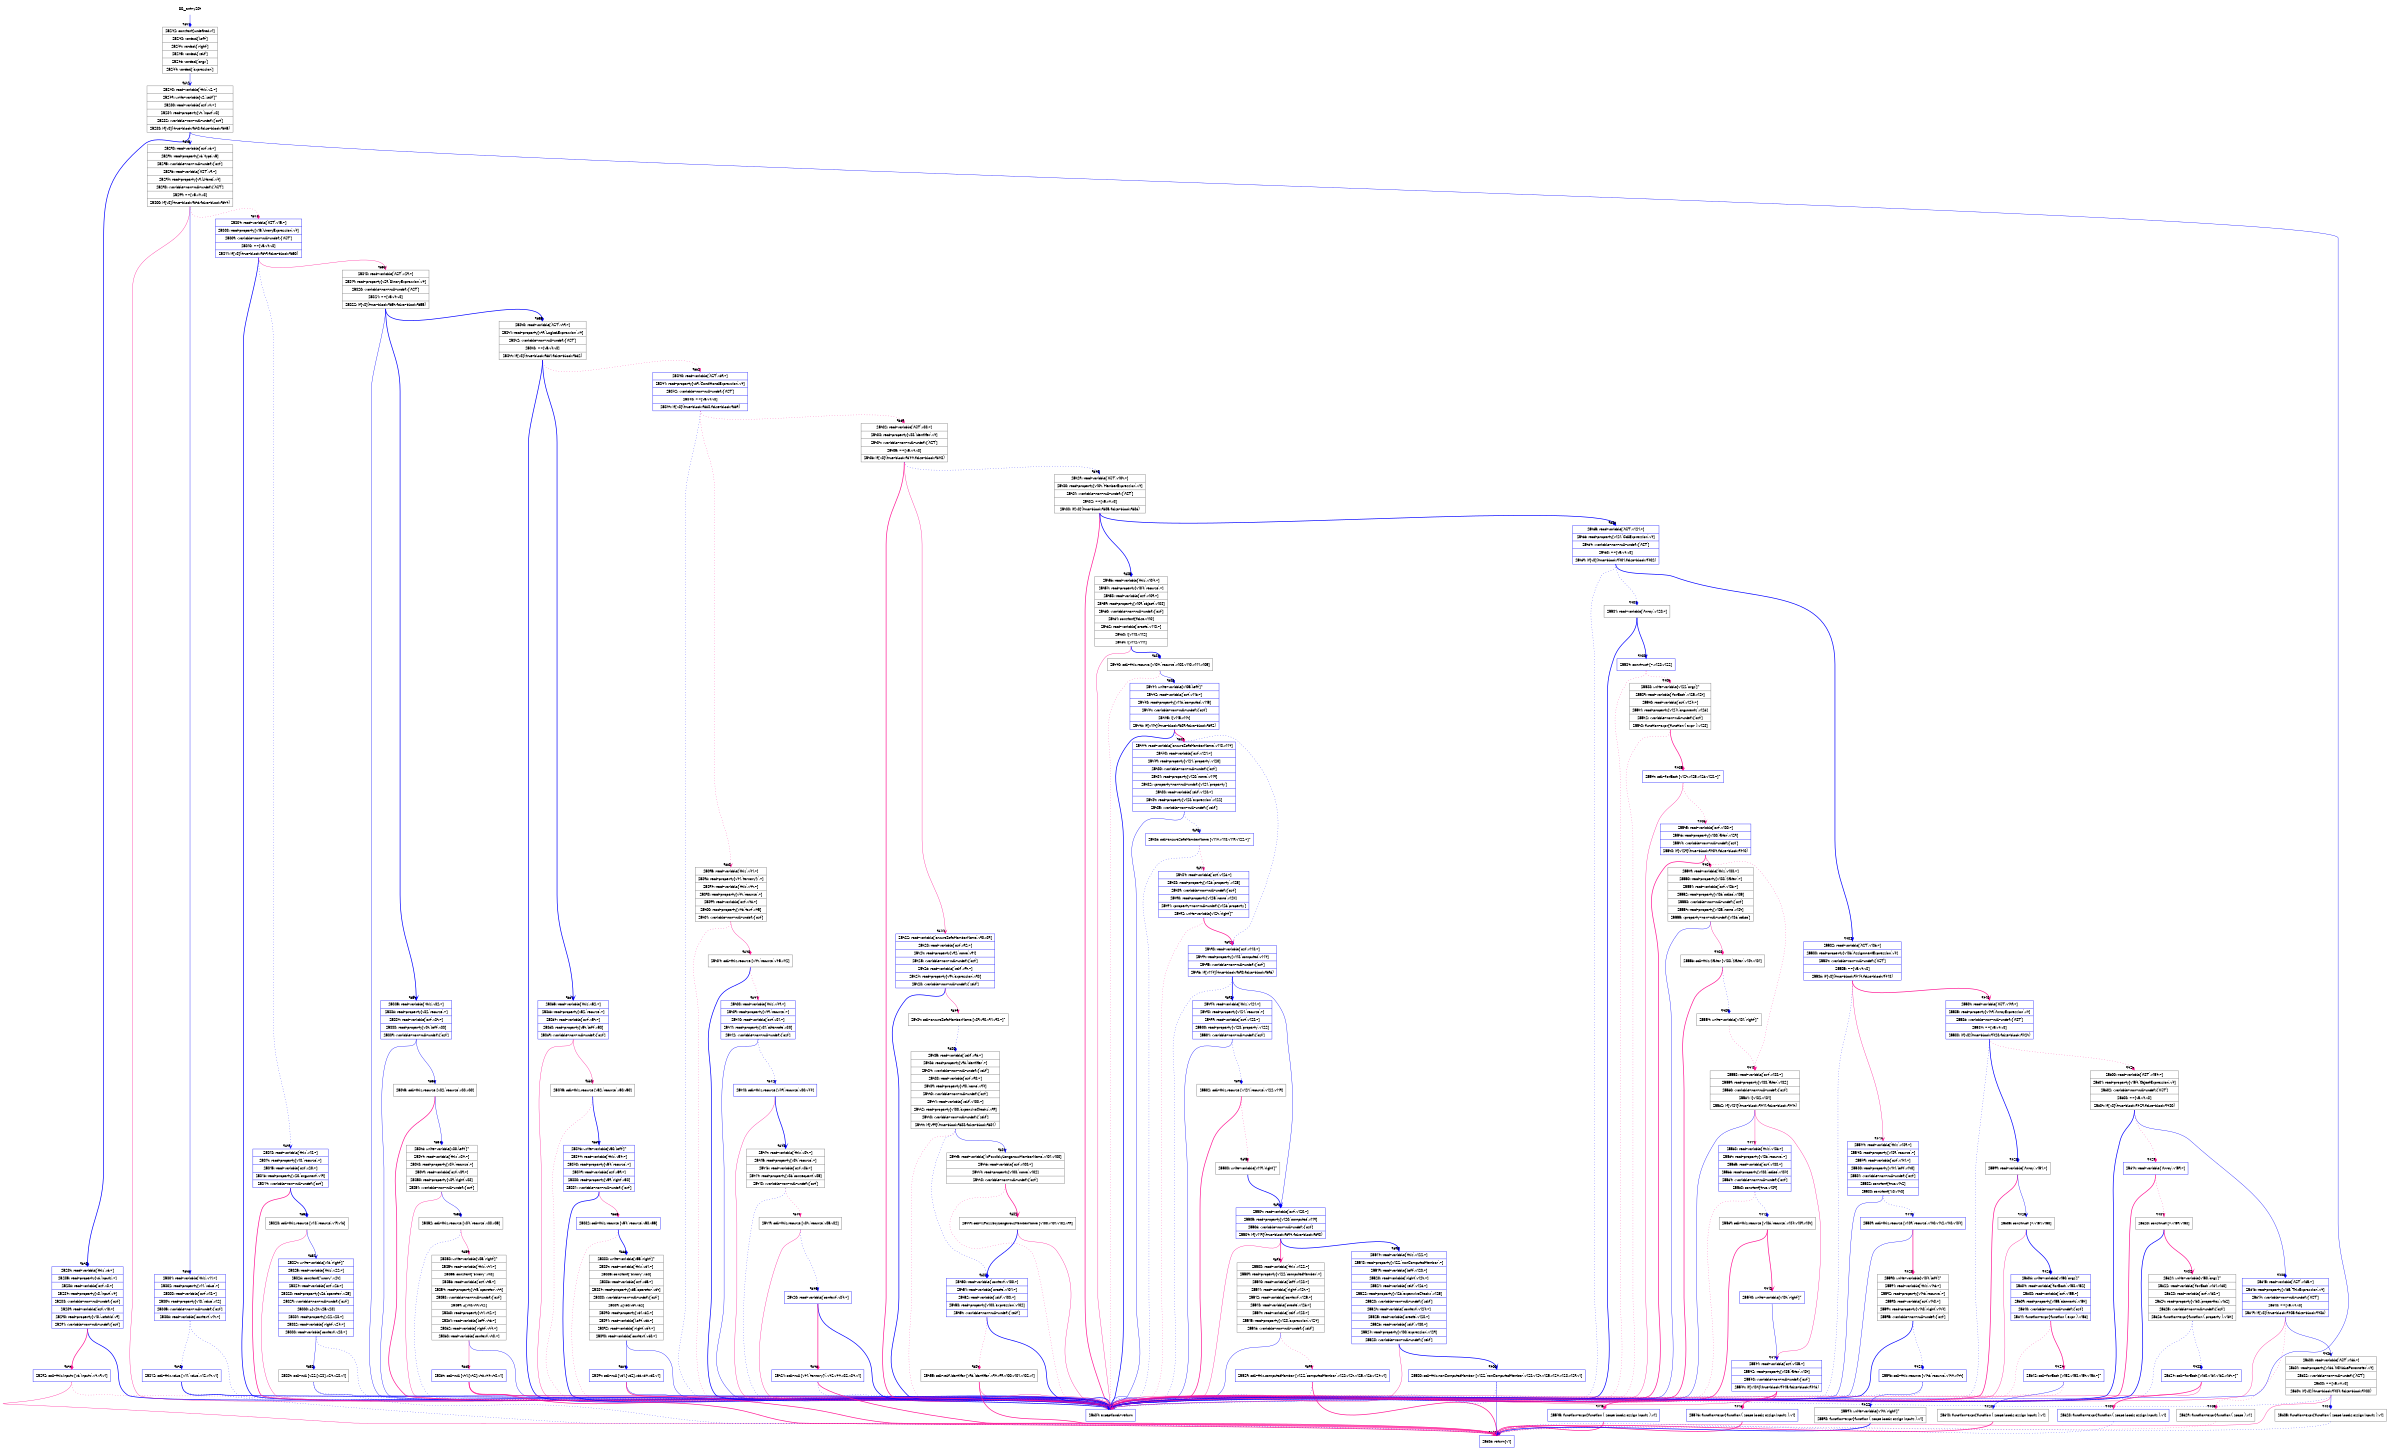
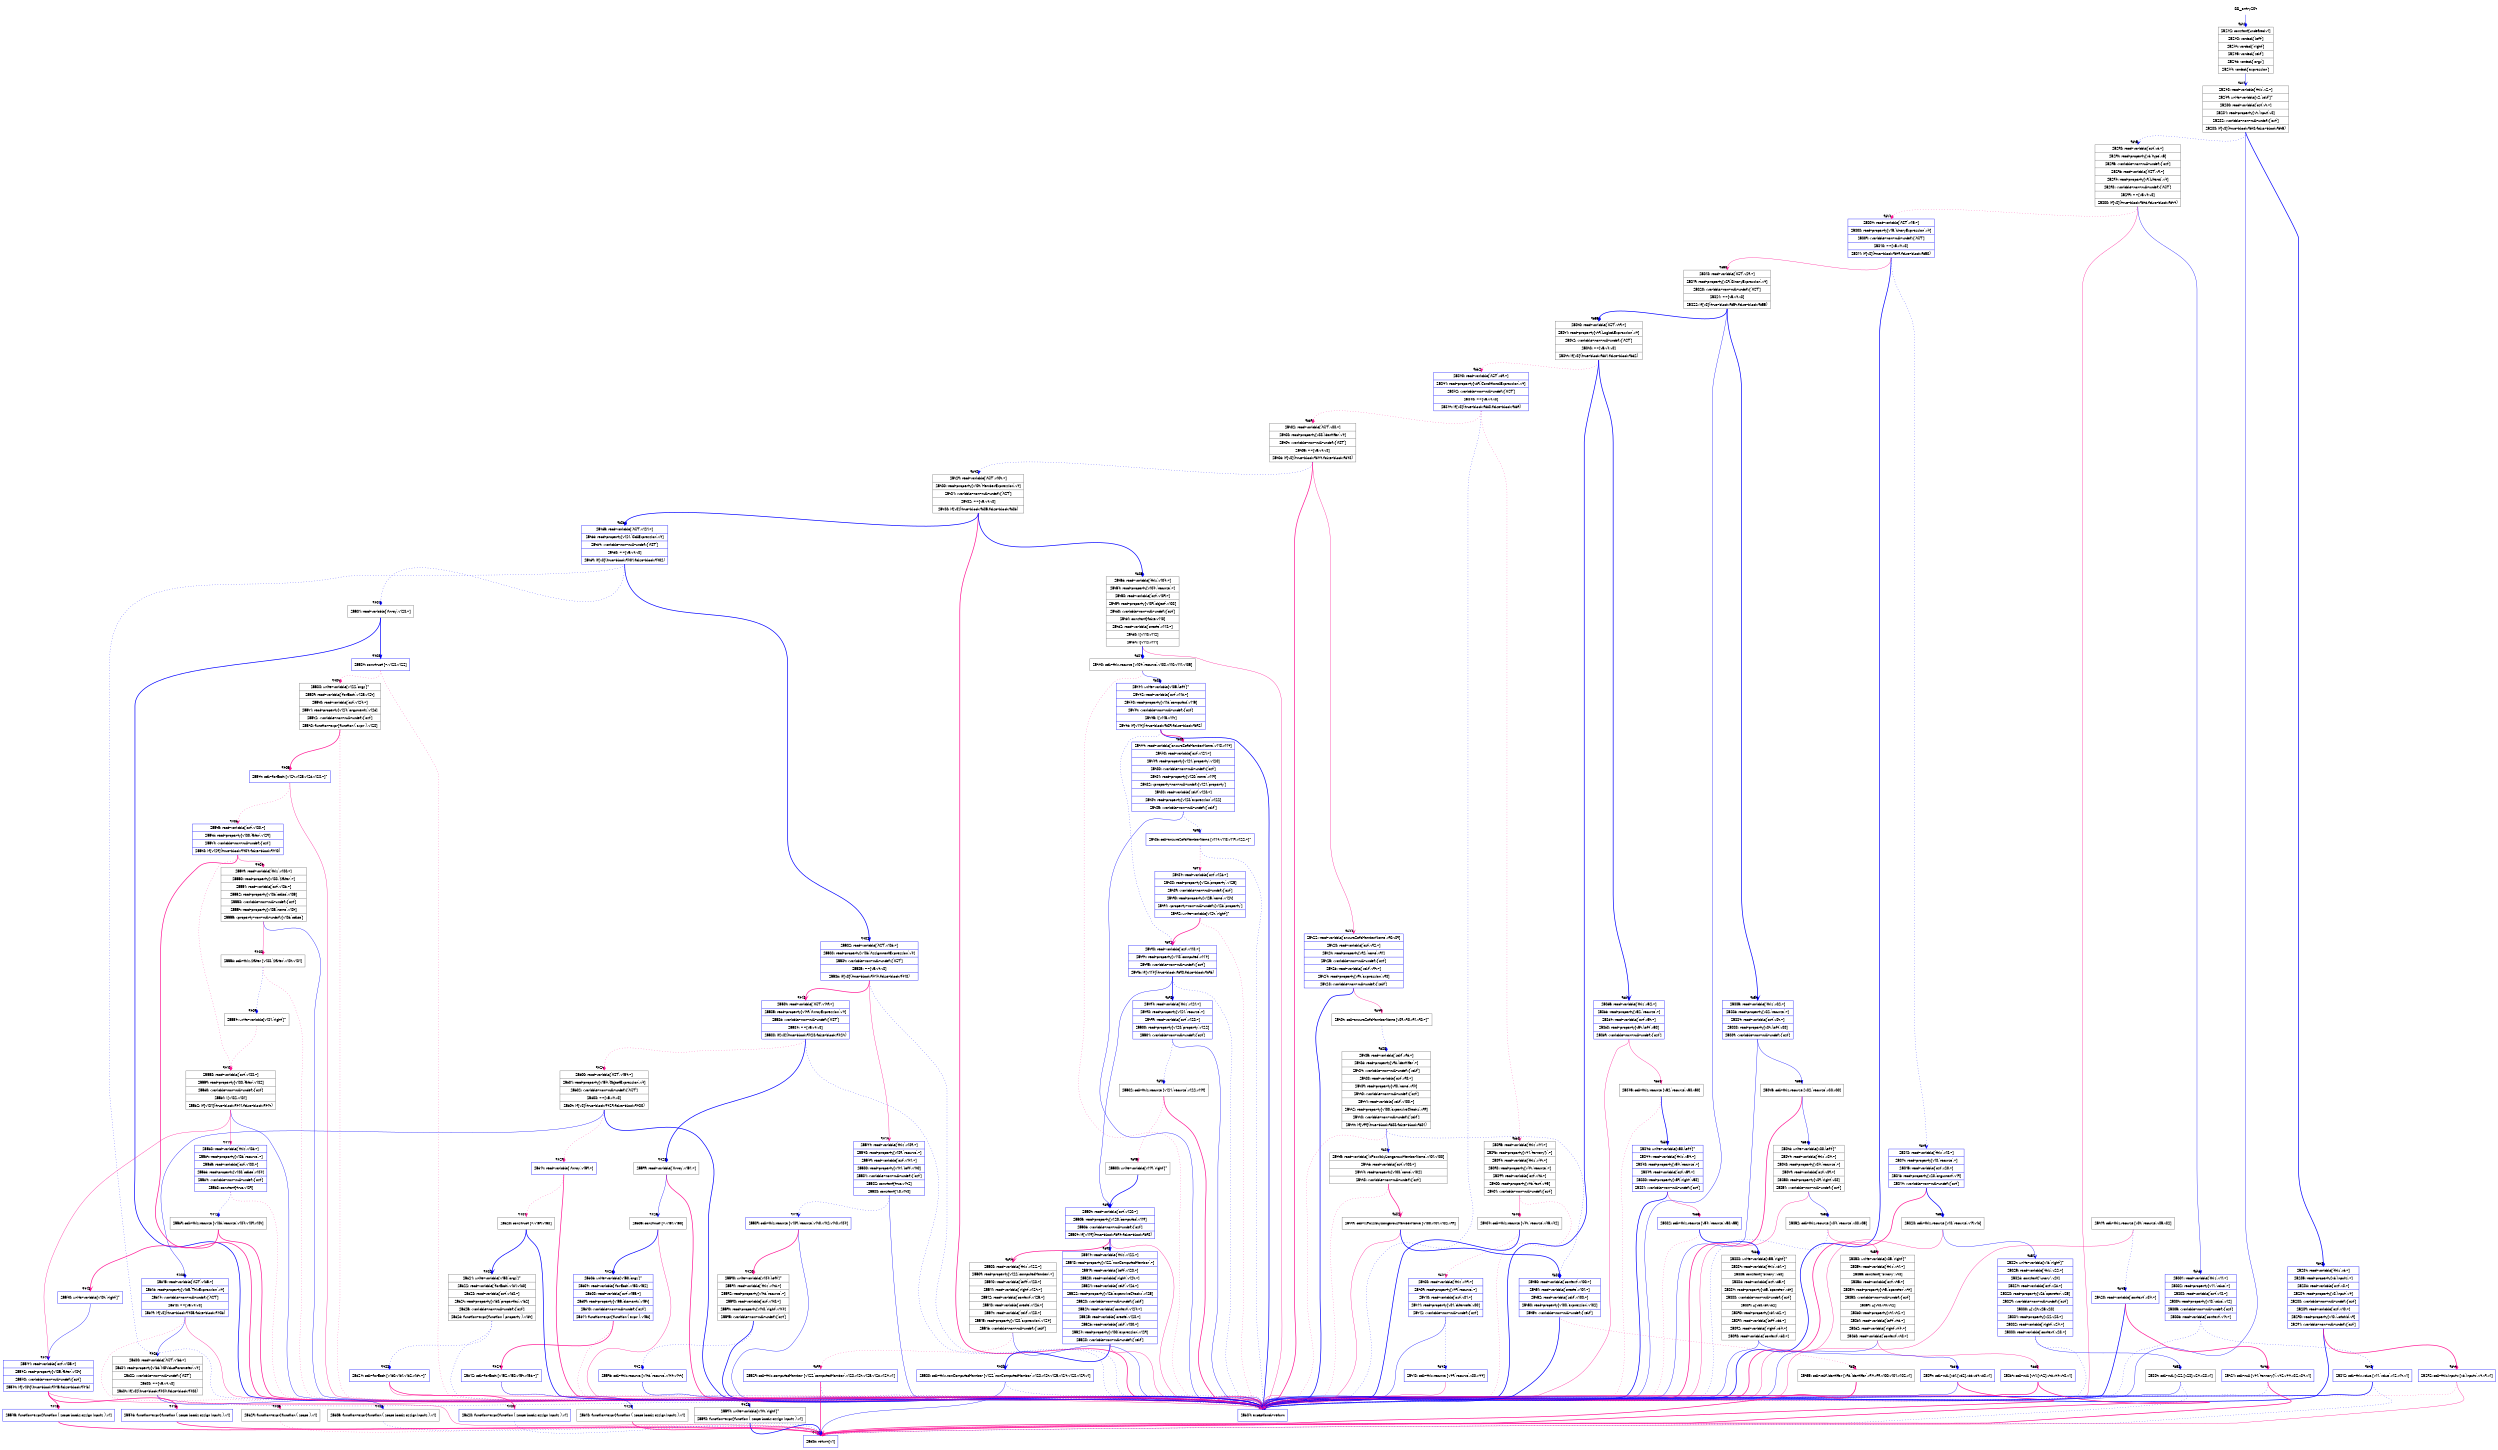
node "25414: read-variable['this',v84,-]": removed
edge "25620: construct [-,v159,v158]" -> "25621: write-variable[v158,'args']*": color deeppink -> blue
edge "25556: call-this.$filter [v133,'$filter',v134,v131]" -> "25637: exceptional-return": style bold -> dotted
